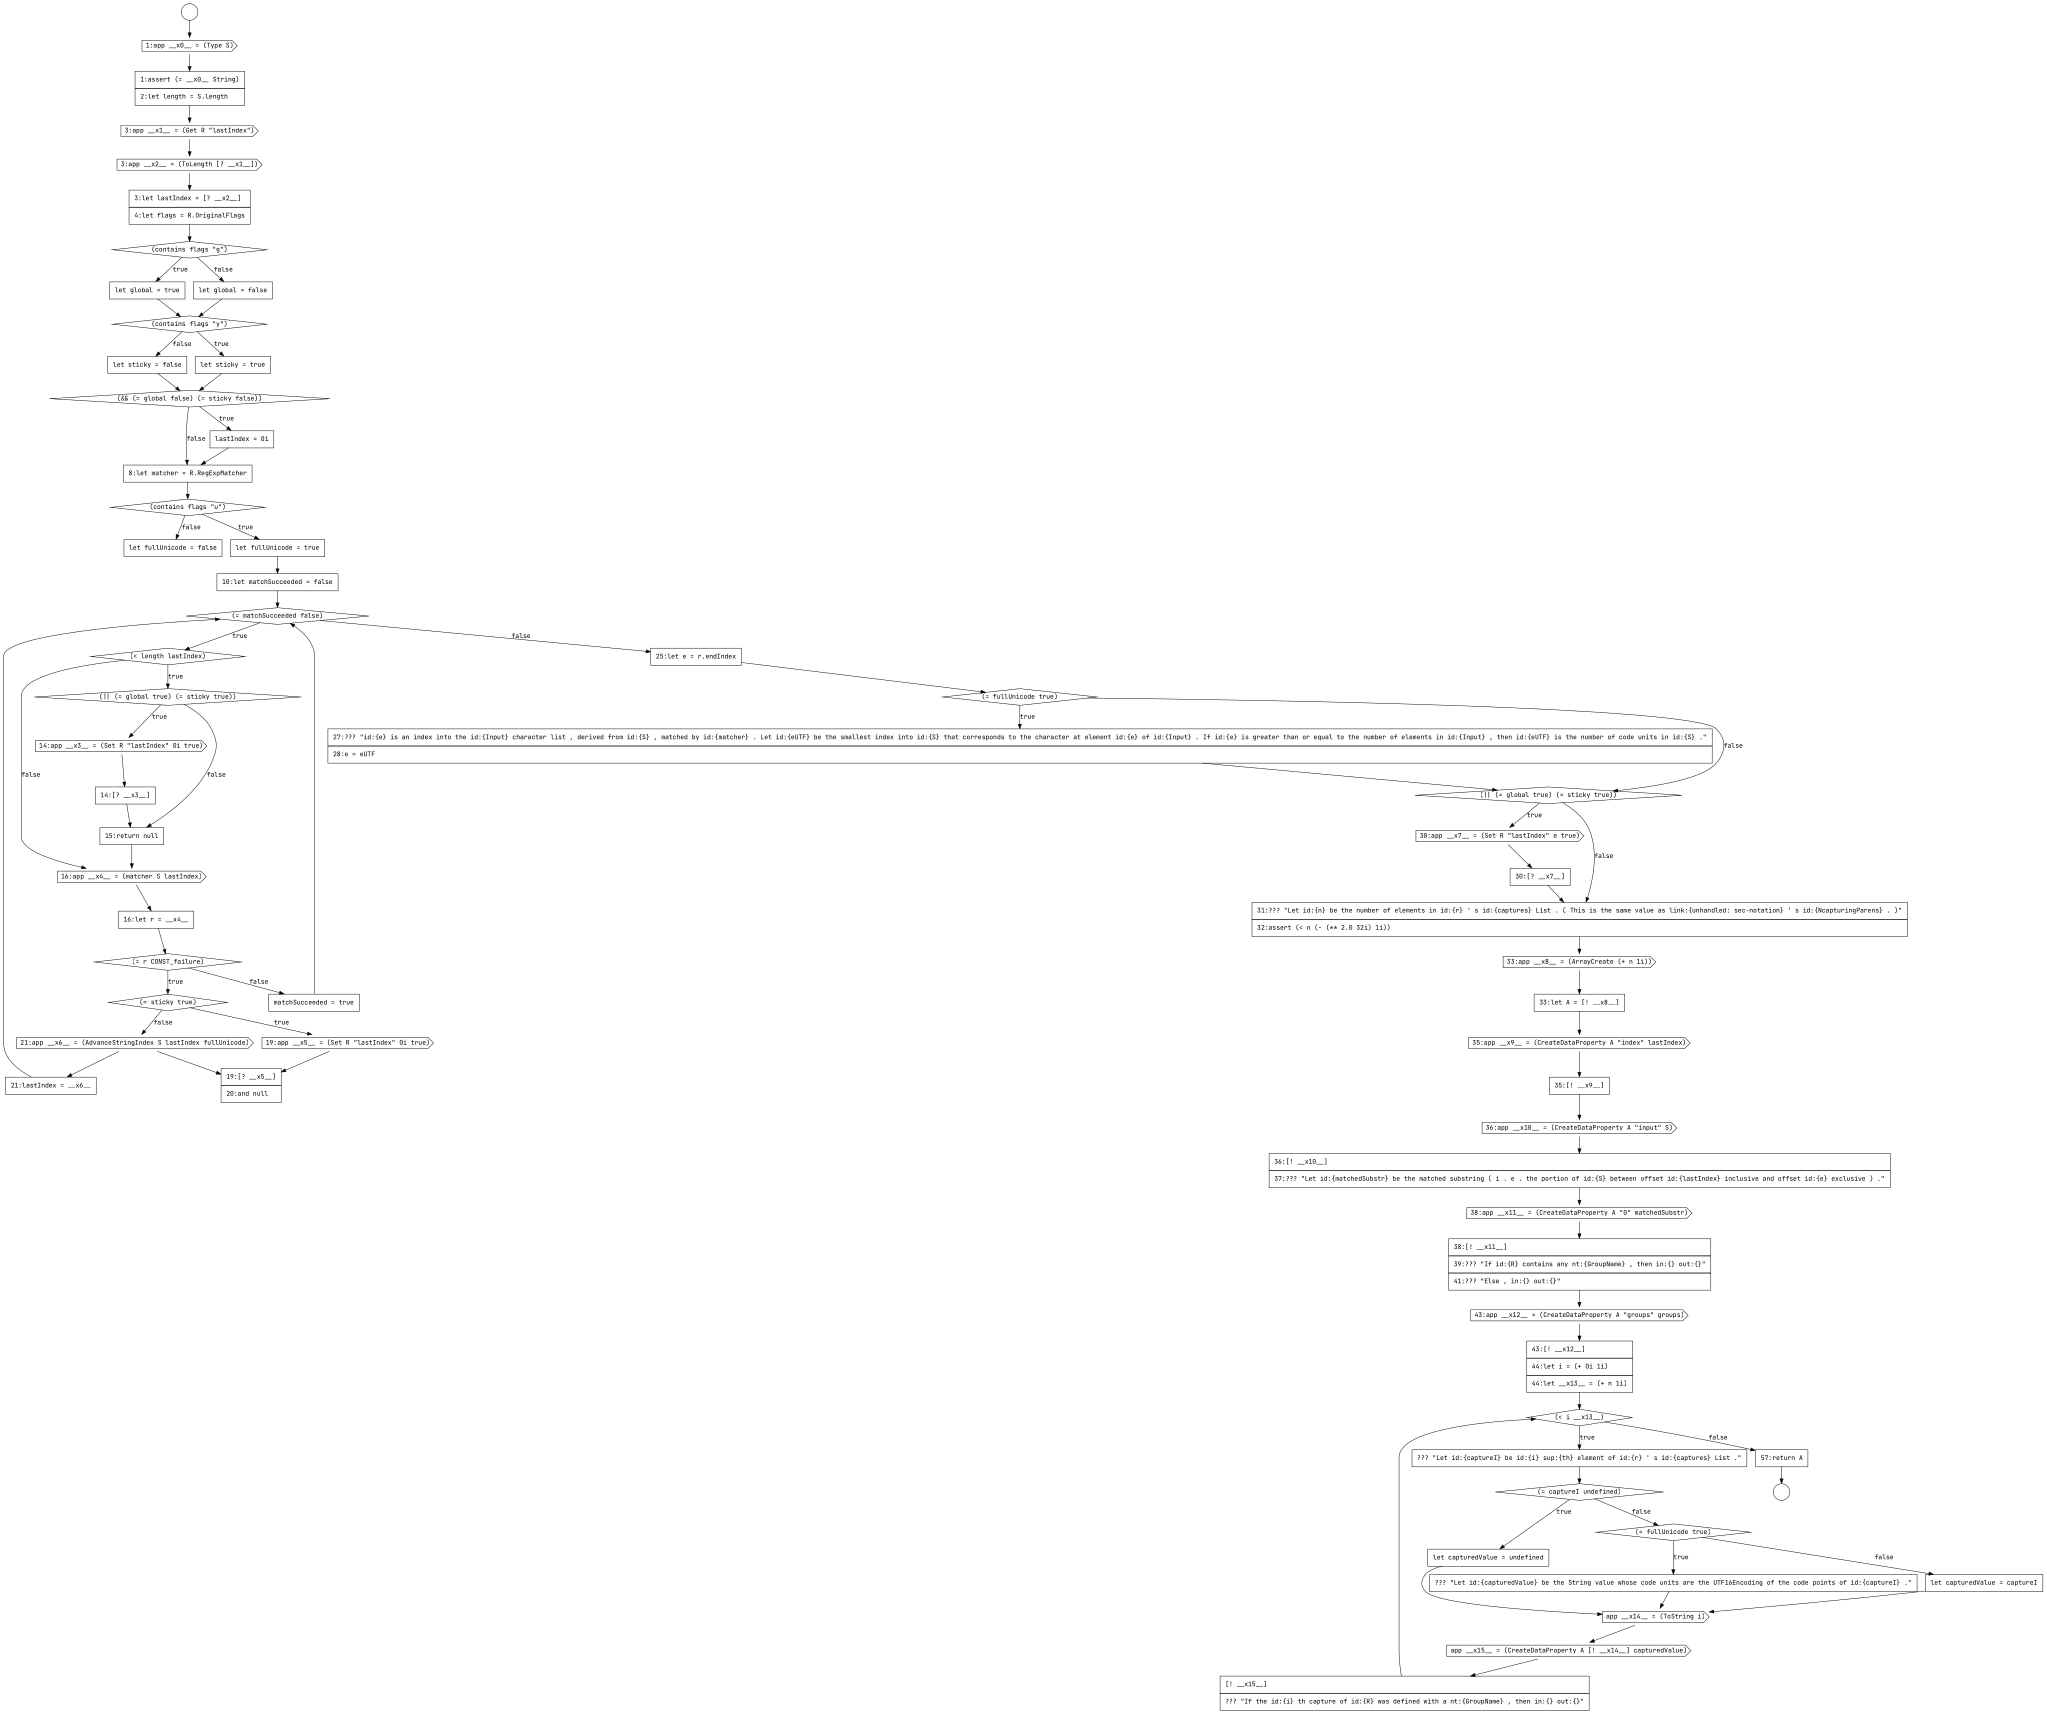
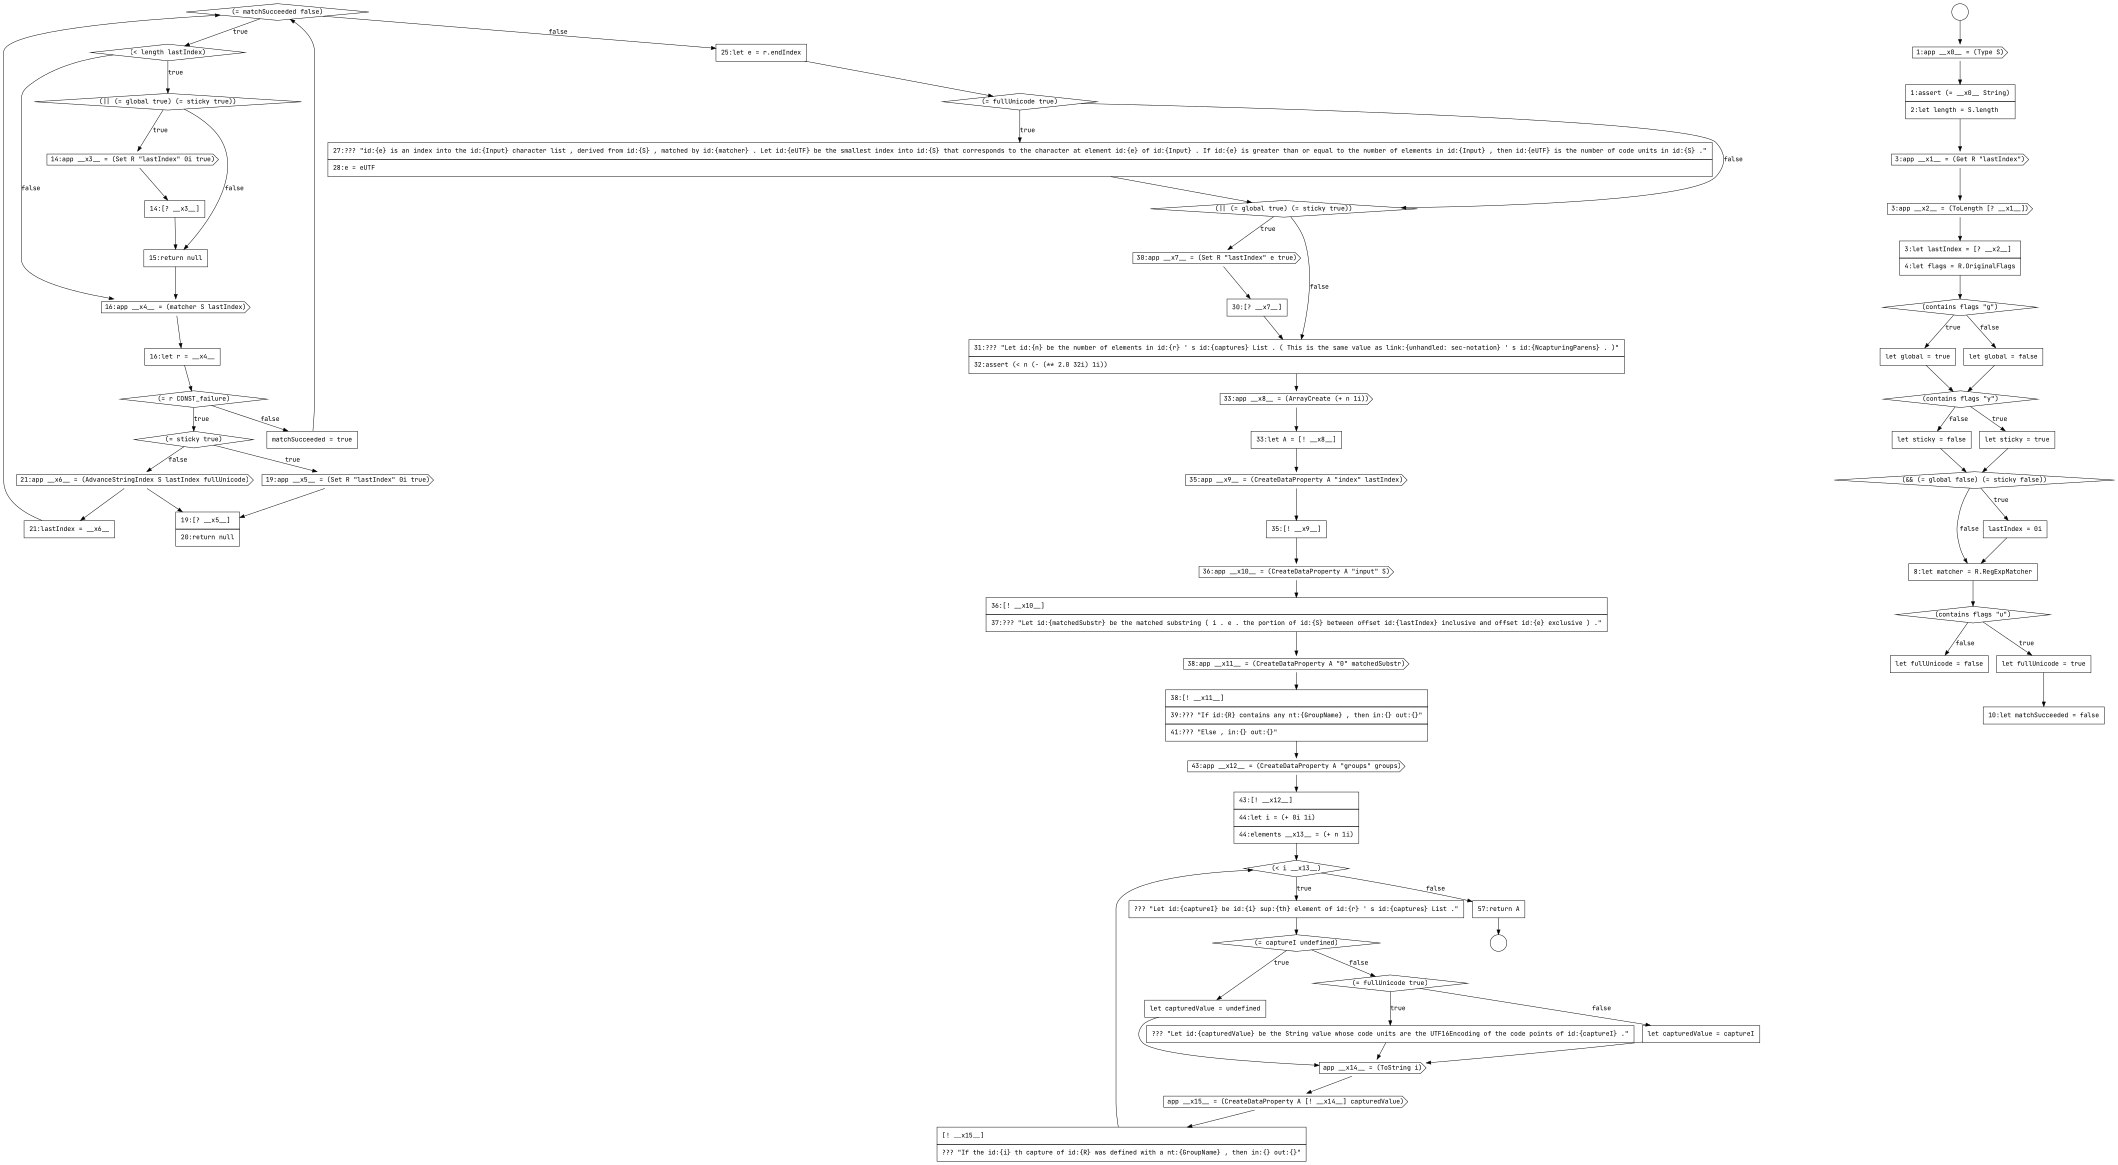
edge "10:let matchSucceeded = false" -> "(= matchSucceeded false)": removed
node "19:[? __x5__]": text "20:and null" -> "20:return null"
node "43:[! __x12__]": text "44:let __x13__ = (+ n 1i)" -> "44:elements __x13__ = (+ n 1i)"
